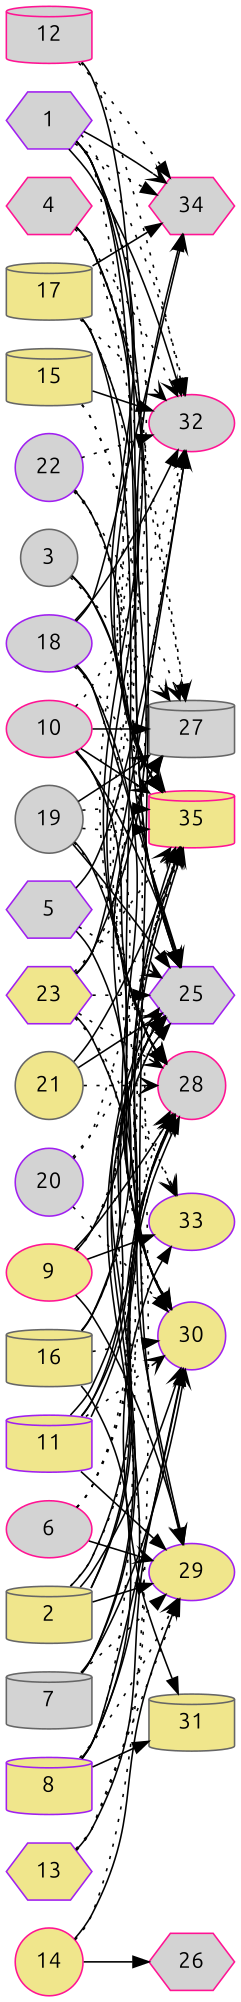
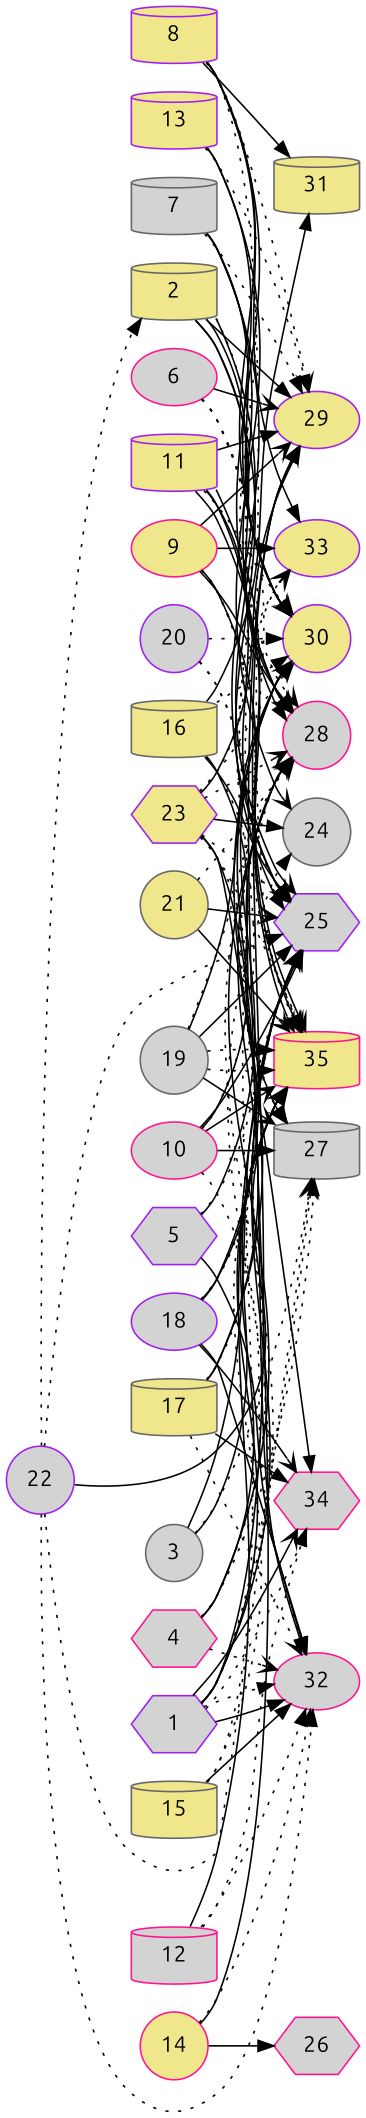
edge "5" -> "32": arrowhead vee -> normal
edge "22" -> "28": now "22" -> "2"
node "24": added
node "13": shape hexagon -> cylinder
